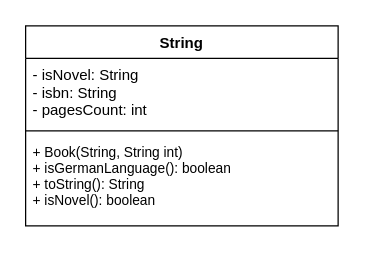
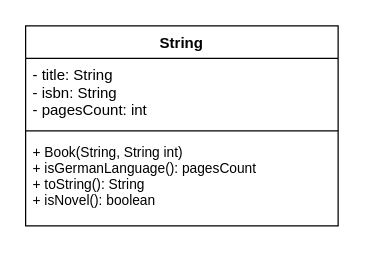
node "- isNovel: String - isbn: String - pagesCount: int": label "- isNovel: String - isbn: String - pagesCount: int" -> "- title: String - isbn: String - pagesCount: int"
node "+ Book(String, String int) + isGermanLanguage(): boolean + toString(): String + isNovel(): boolean": label "+ Book(String, String int) + isGermanLanguage(): boolean + toString(): String + isNovel(): boolean" -> "+ Book(String, String int) + isGermanLanguage(): pagesCount + toString(): String + isNovel(): boolean"
